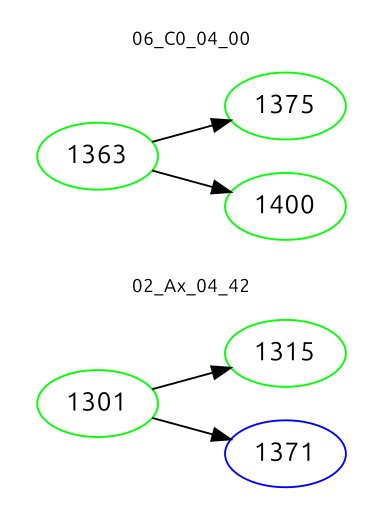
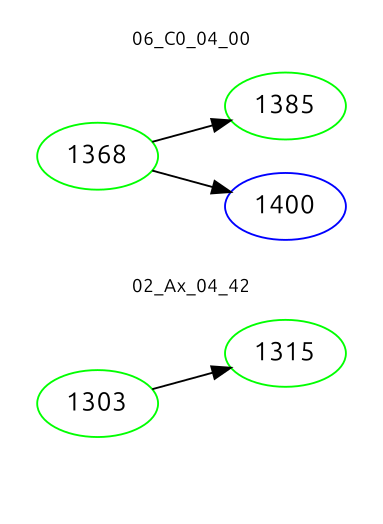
node "1375": label "1375" -> "1385"
node "1363": label "1363" -> "1368"
node "1400": color green -> blue
node "1301": label "1301" -> "1303"
node "1371": removed
